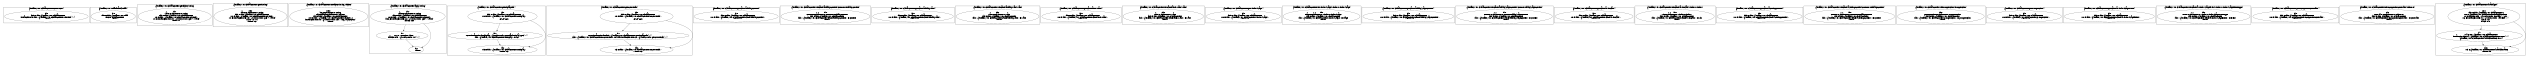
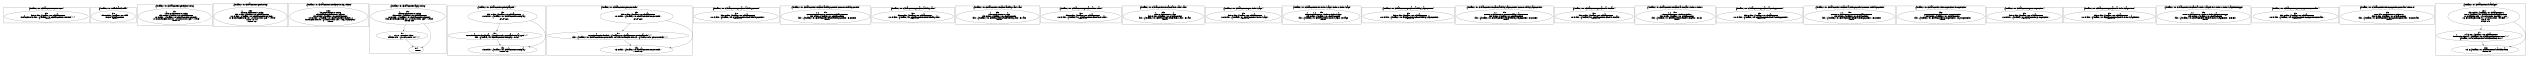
node "id:2 return": label "id:2 return" -> "id:4 return"
